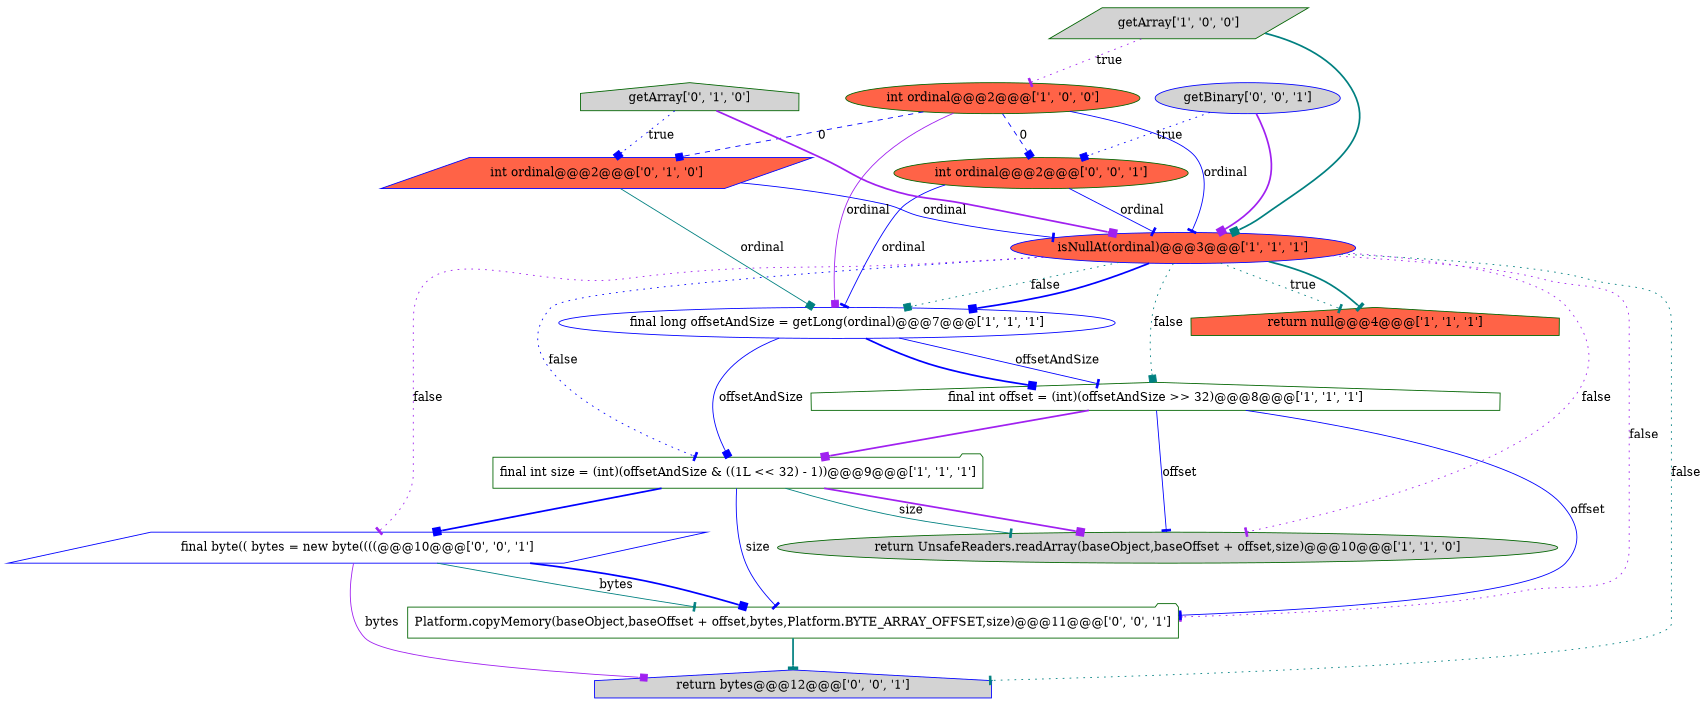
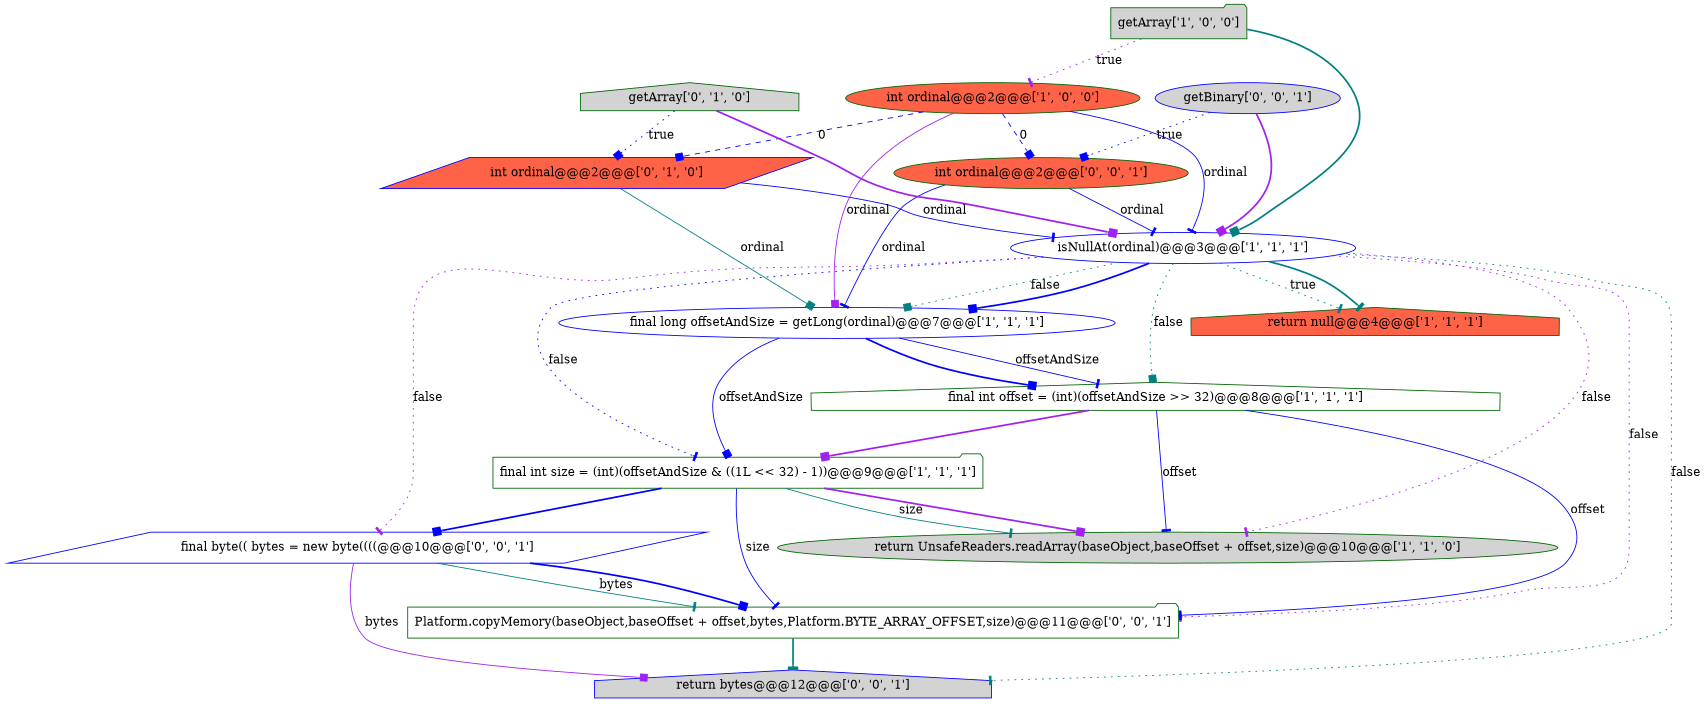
node "getArray['1', '0', '0']": shape parallelogram -> folder
node "isNullAt(ordinal)@@@3@@@['1', '1', '1']": fillcolor tomato -> white
